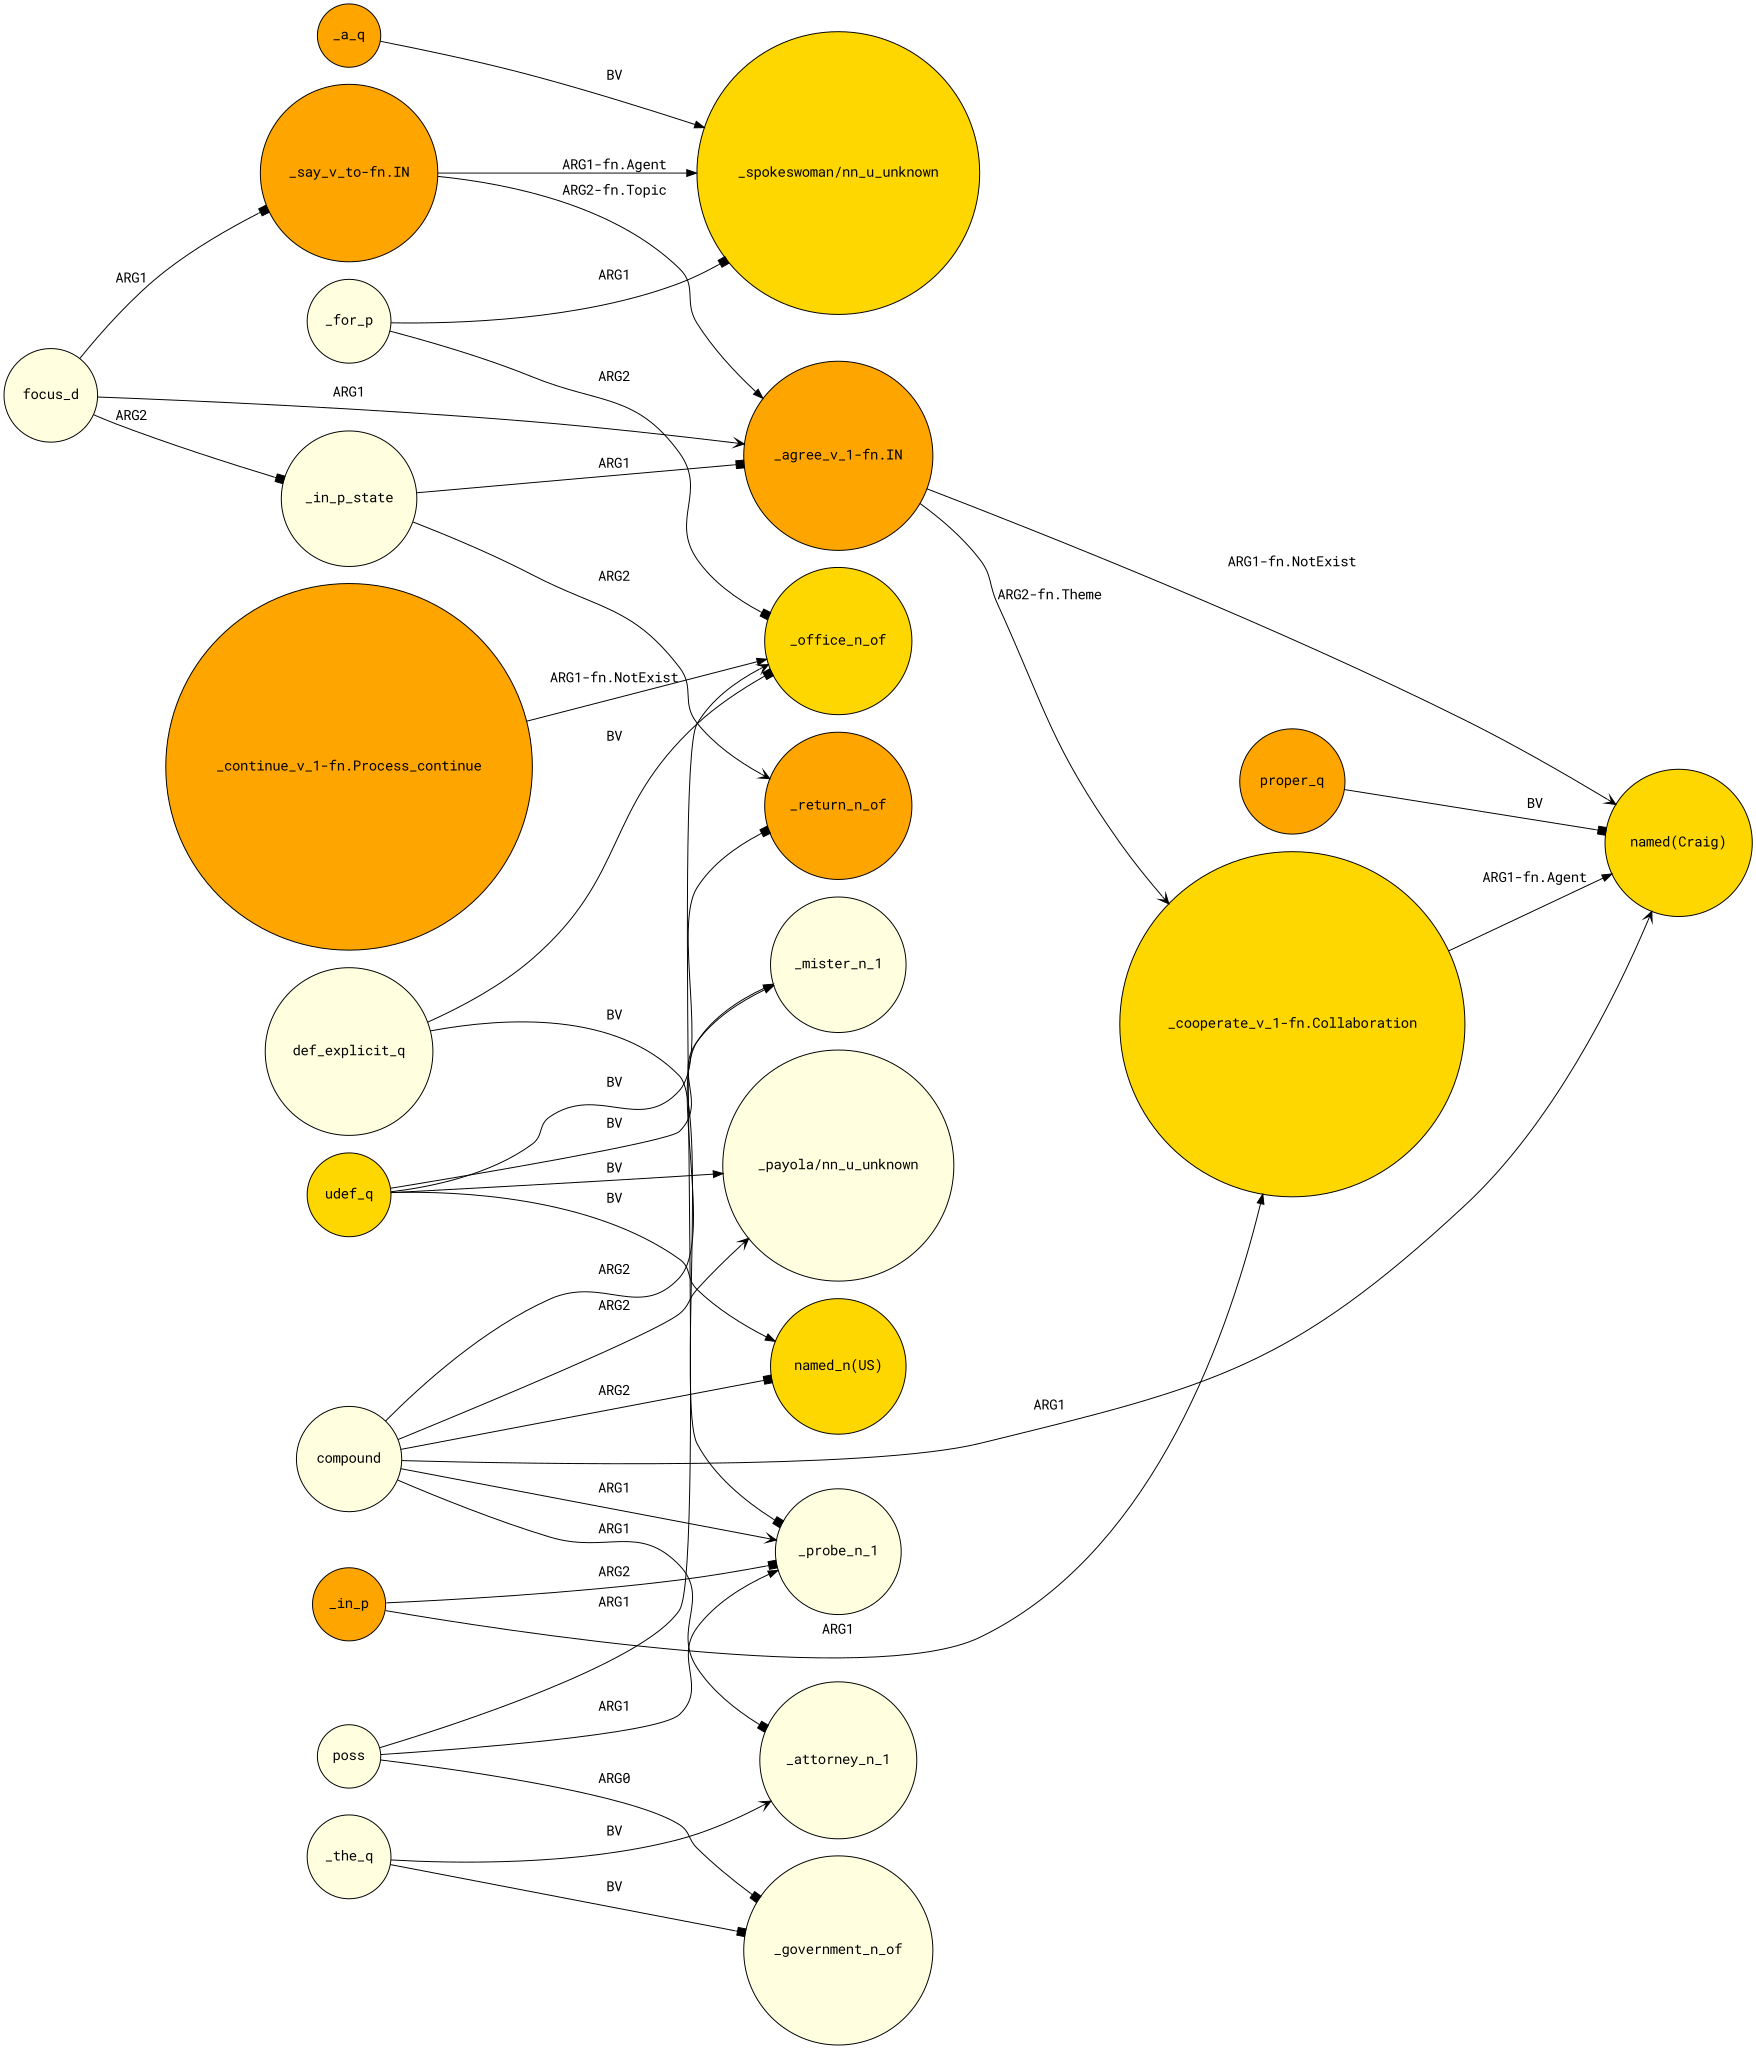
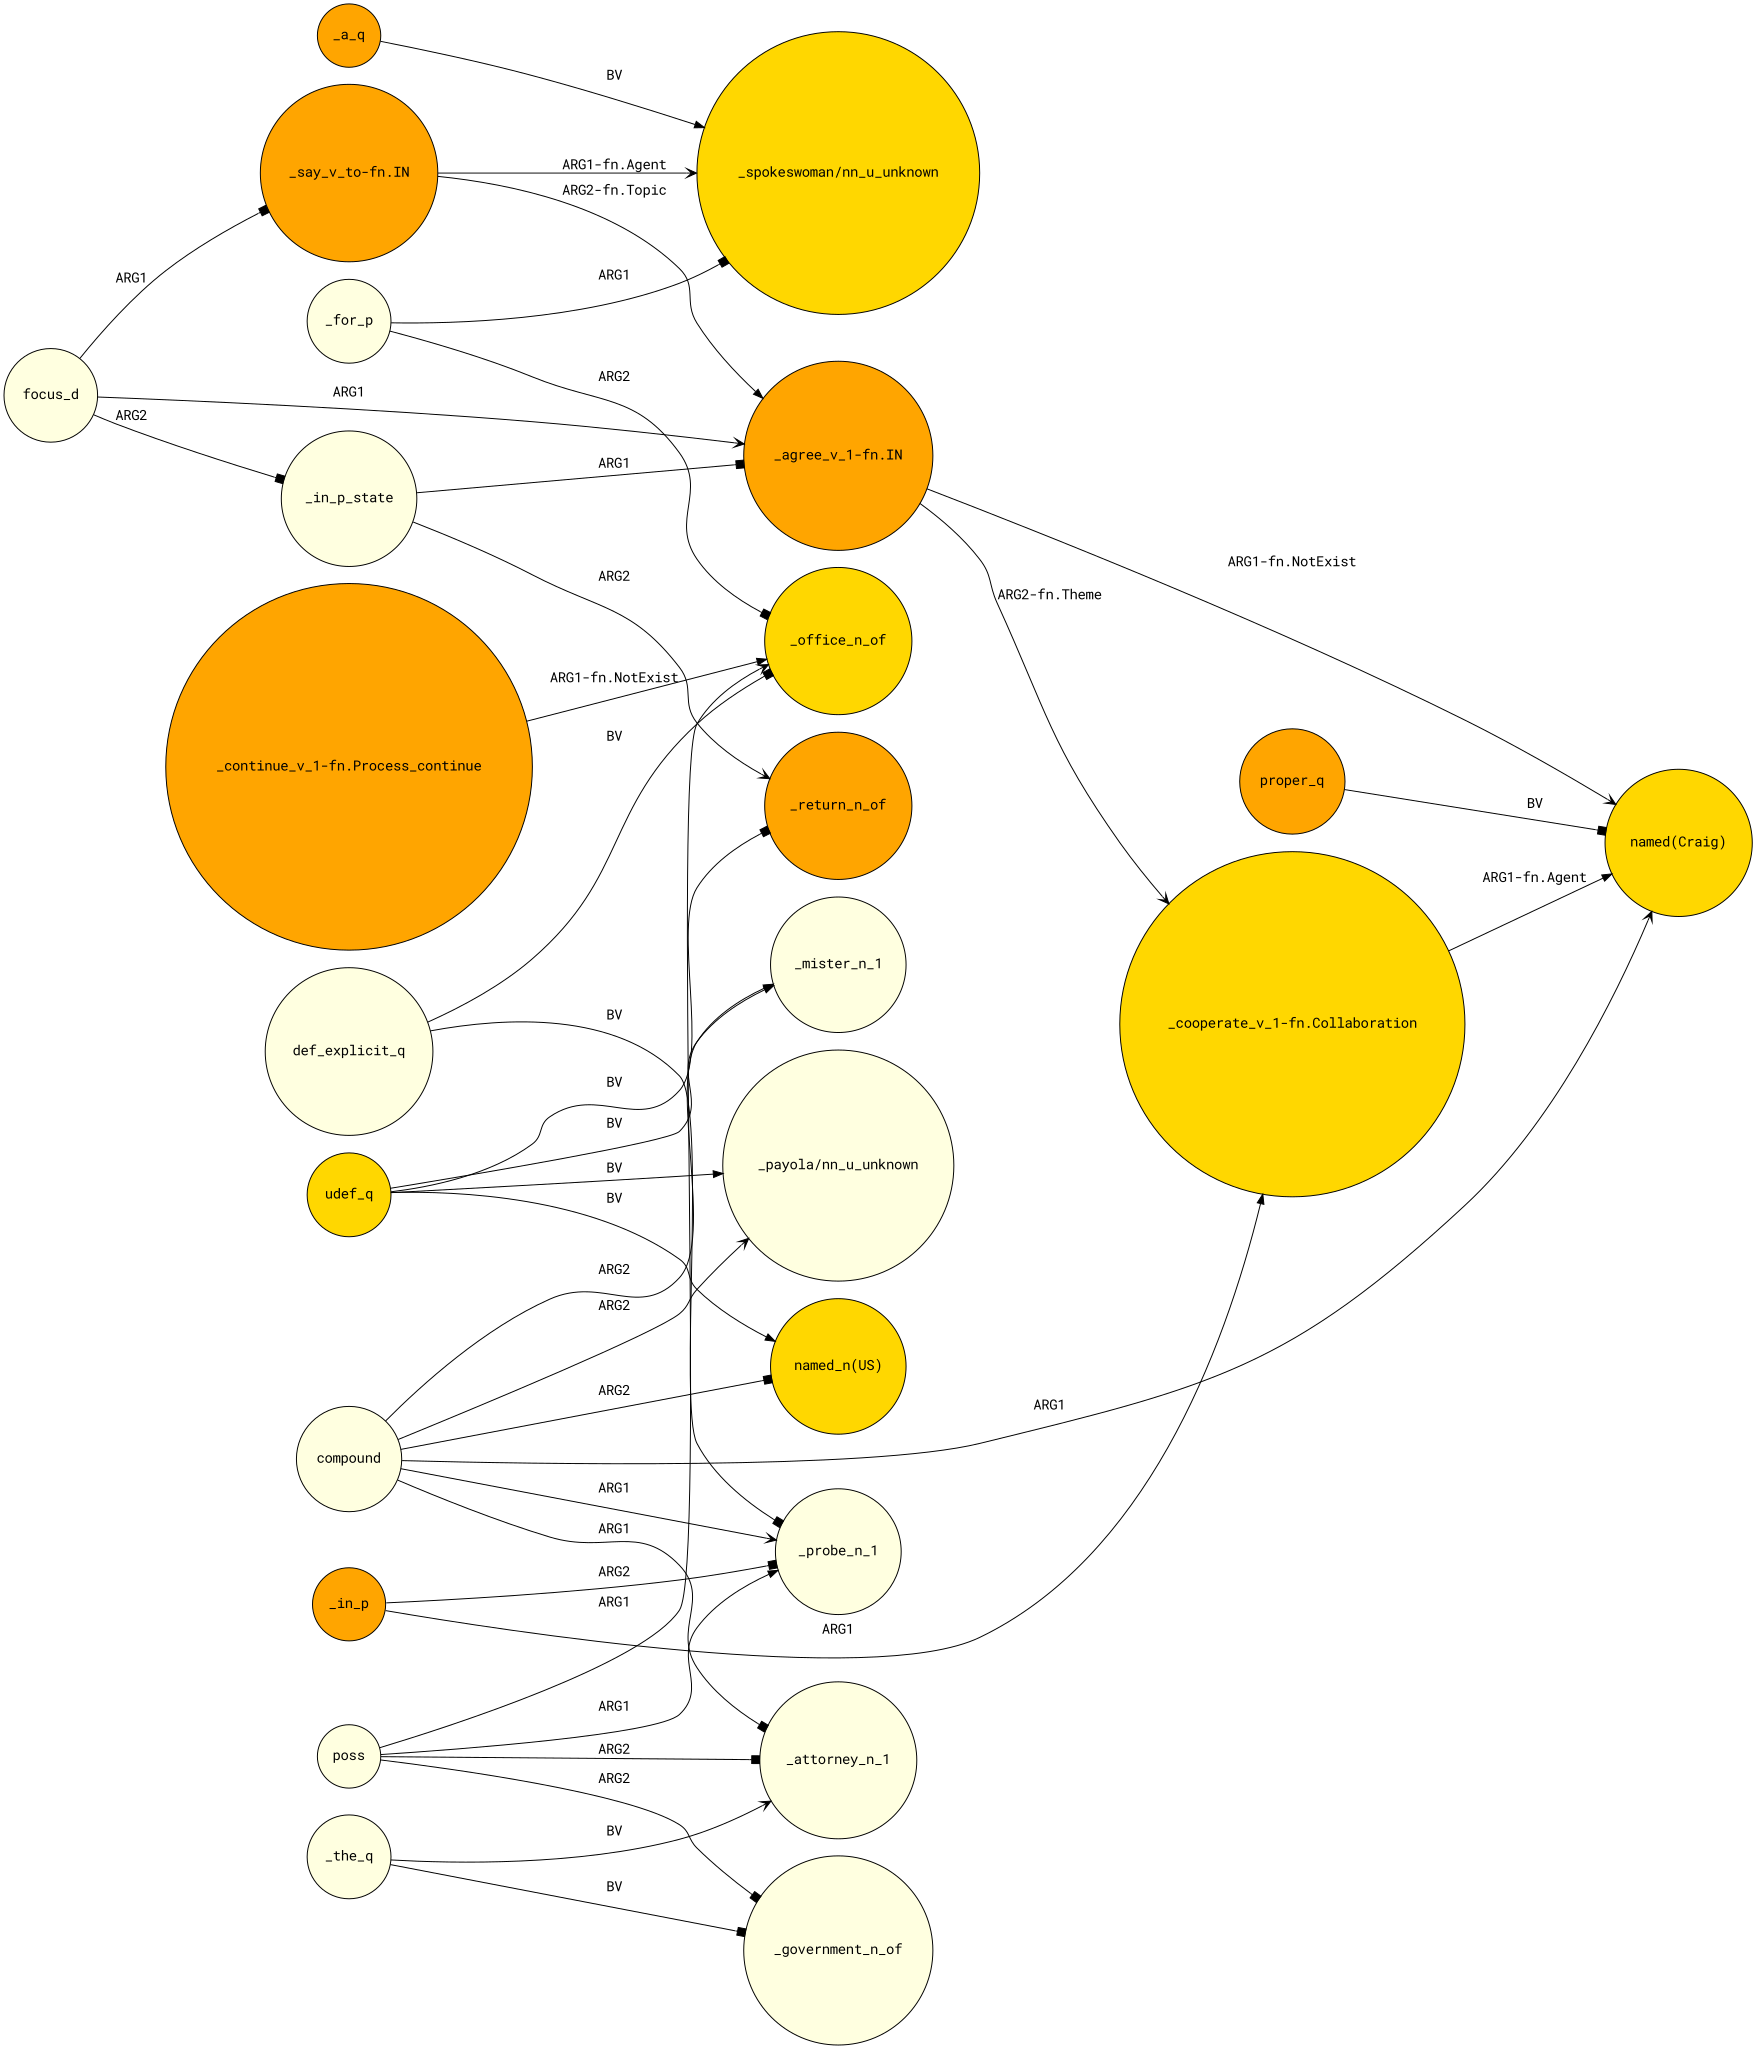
edge "_say_v_to-fn.IN" -> "_spokeswoman/nn_u_unknown": arrowhead normal -> vee
edge "poss" -> "_attorney_n_1": added, label "ARG2"
edge "poss" -> "_government_n_of": label "ARG0" -> "ARG2"
